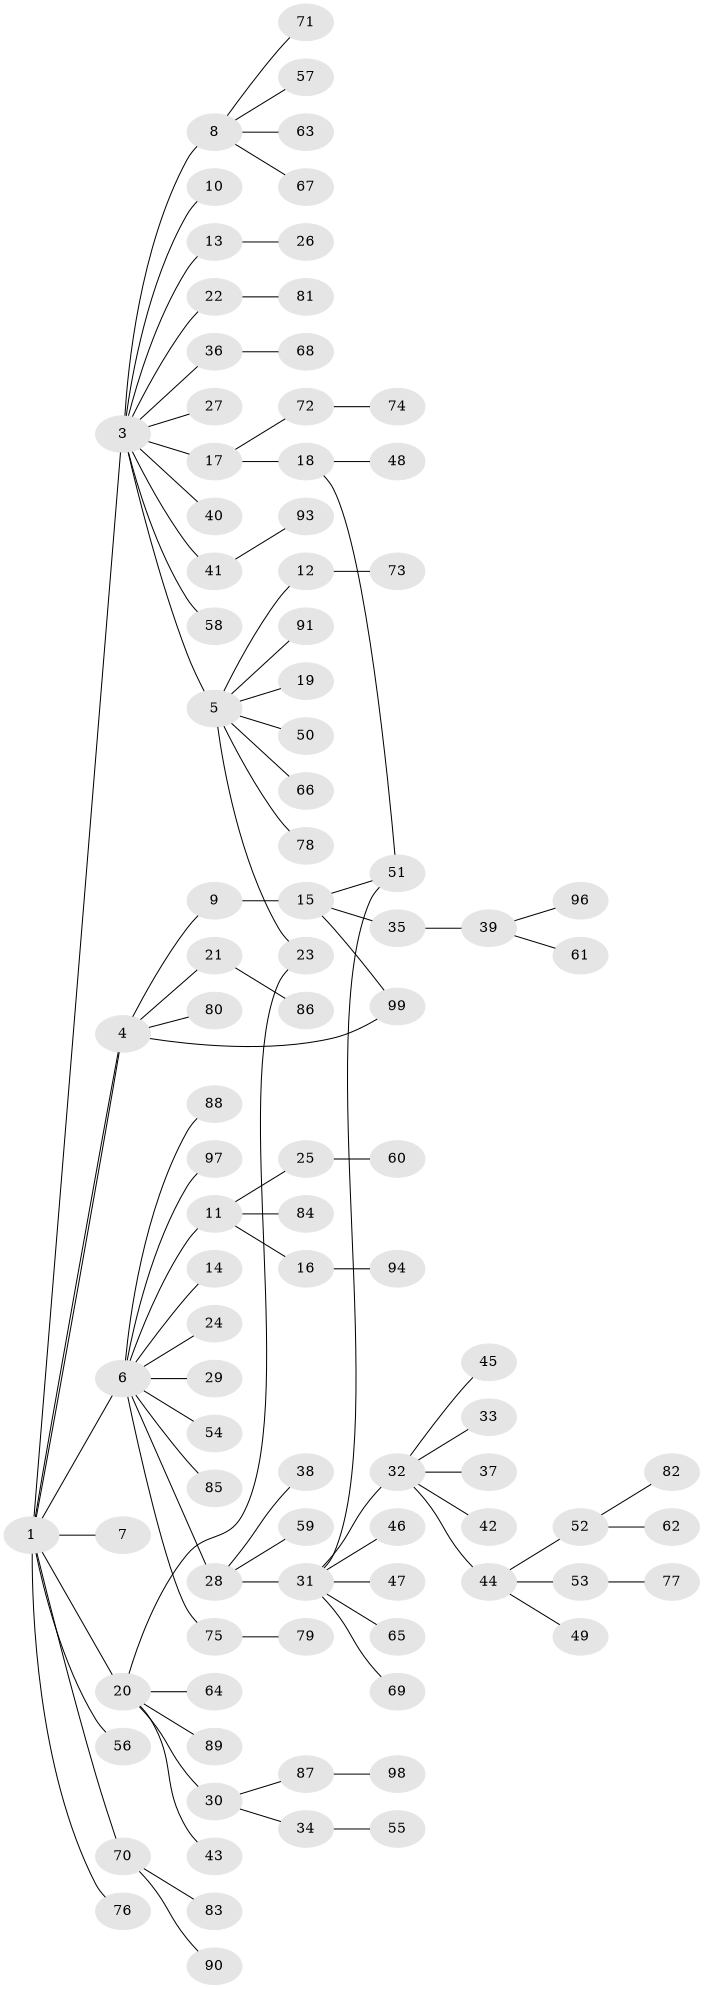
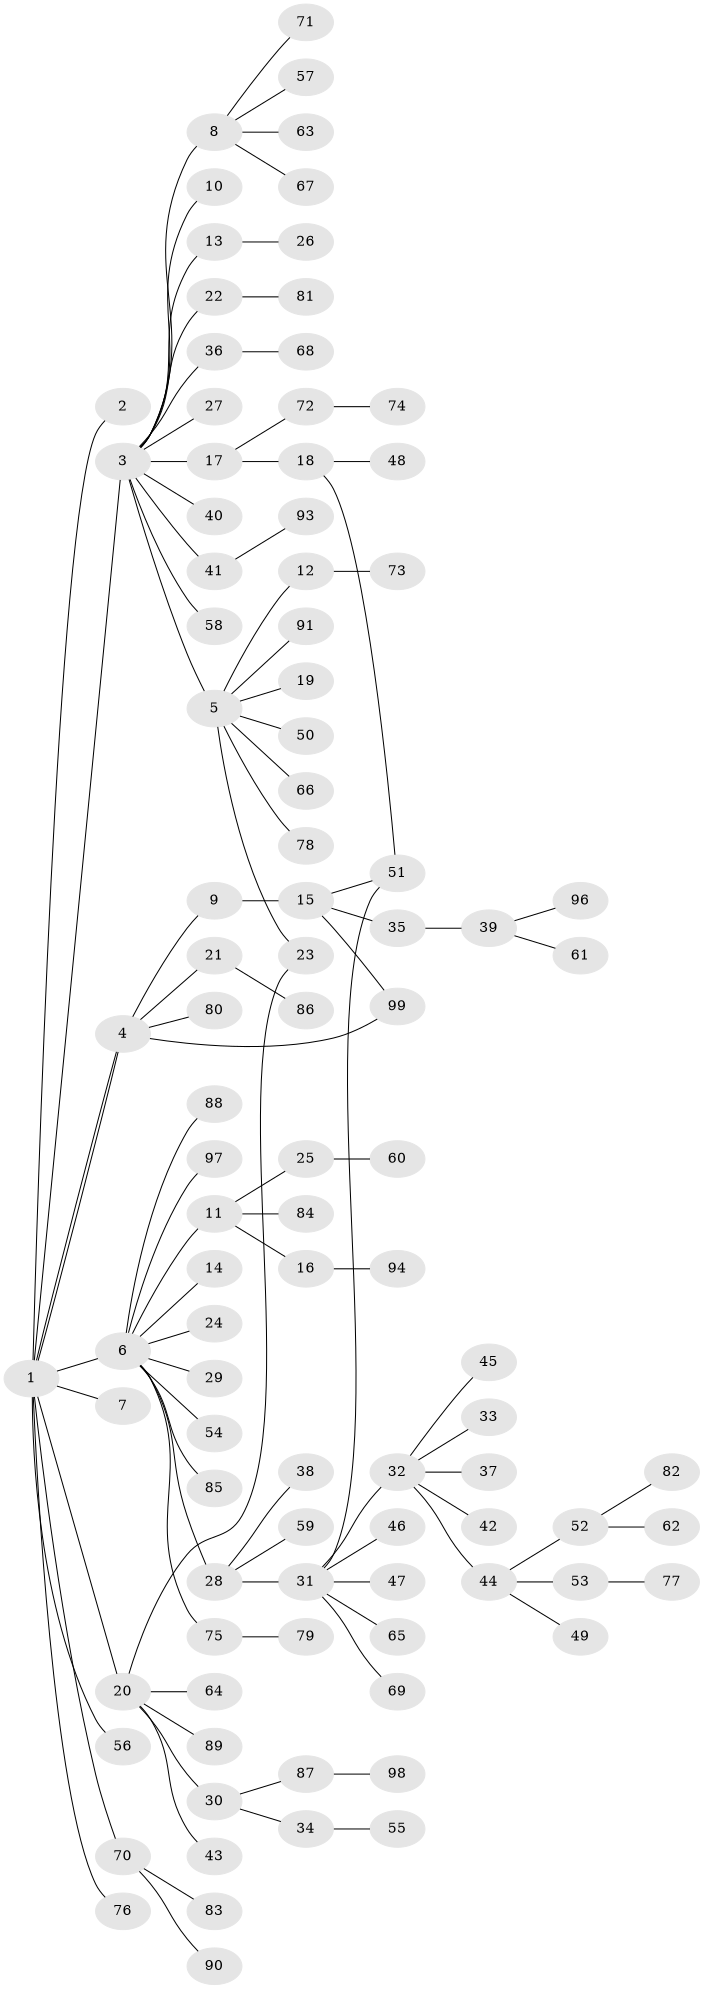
node "2": added
